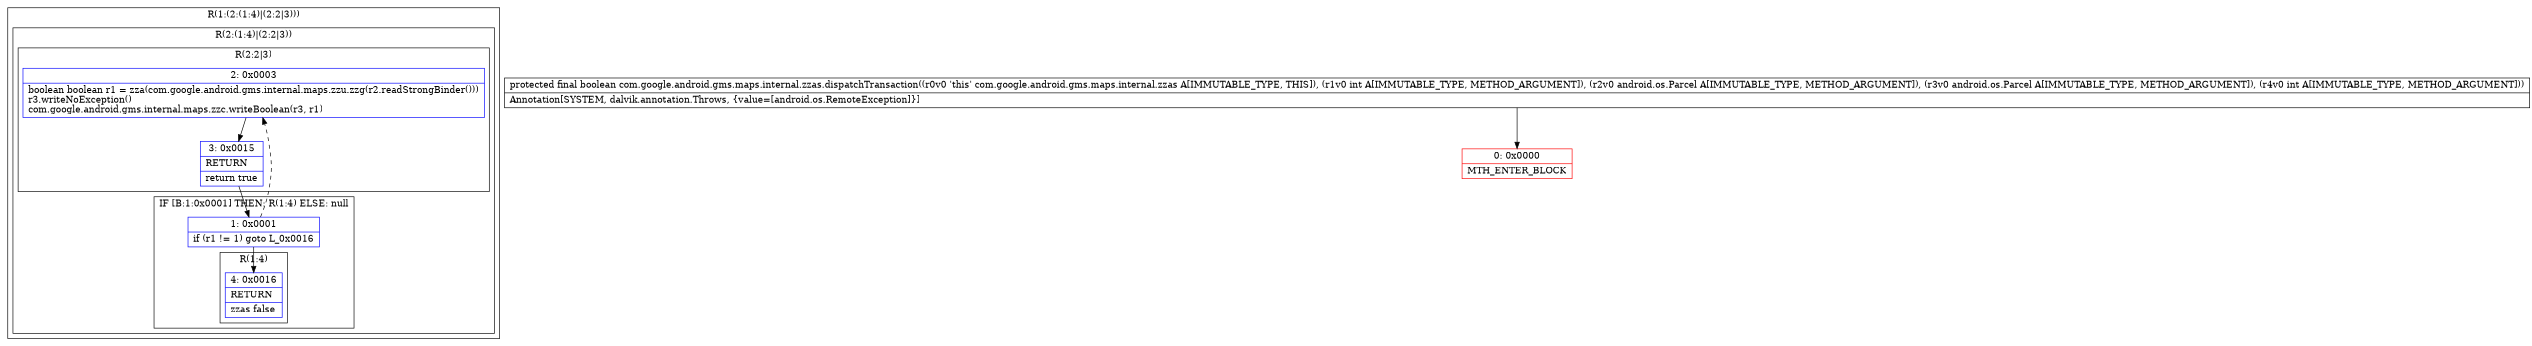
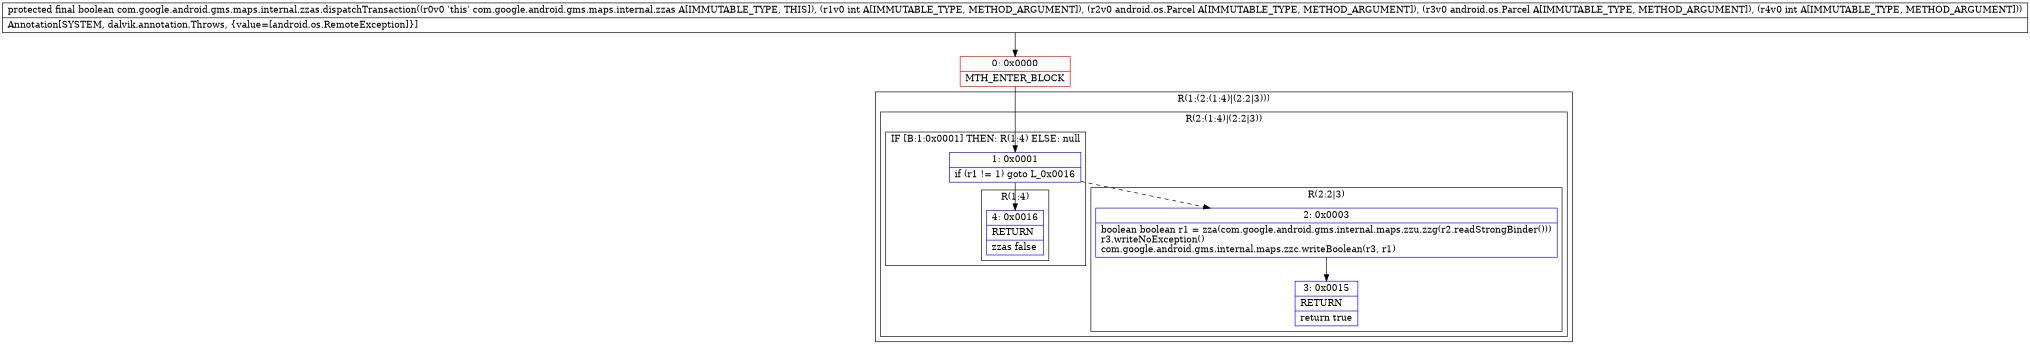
edge "3: 0x0015" -> "1: 0x0001": now "0: 0x0000" -> "1: 0x0001"
